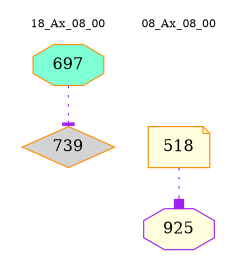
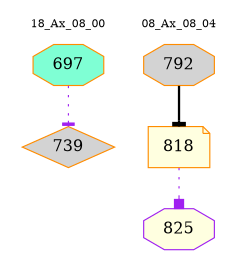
cluster "08_Ax_08_00": label "08_Ax_08_00" -> "08_Ax_08_04"
node "792": added
node "518": label "518" -> "818"
node "925": label "925" -> "825"
